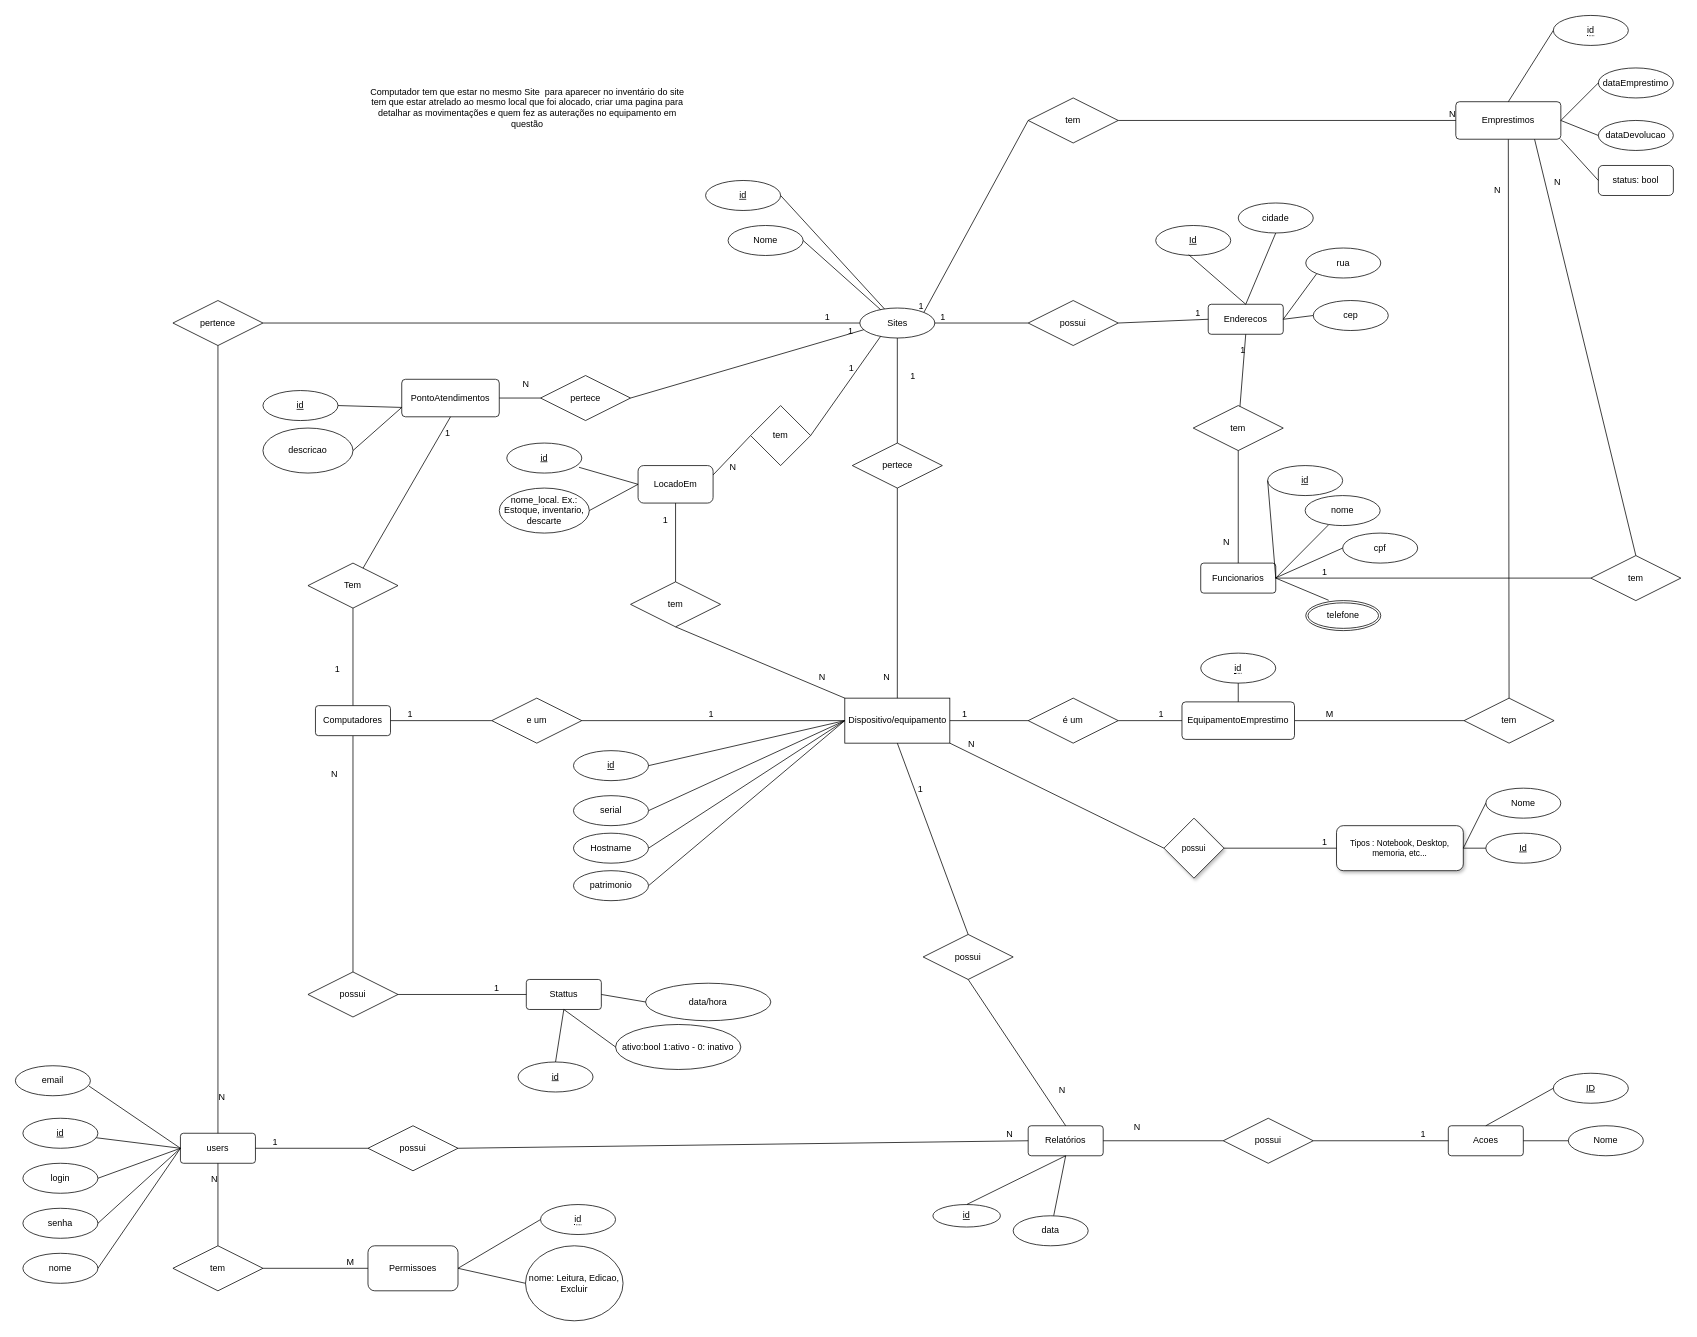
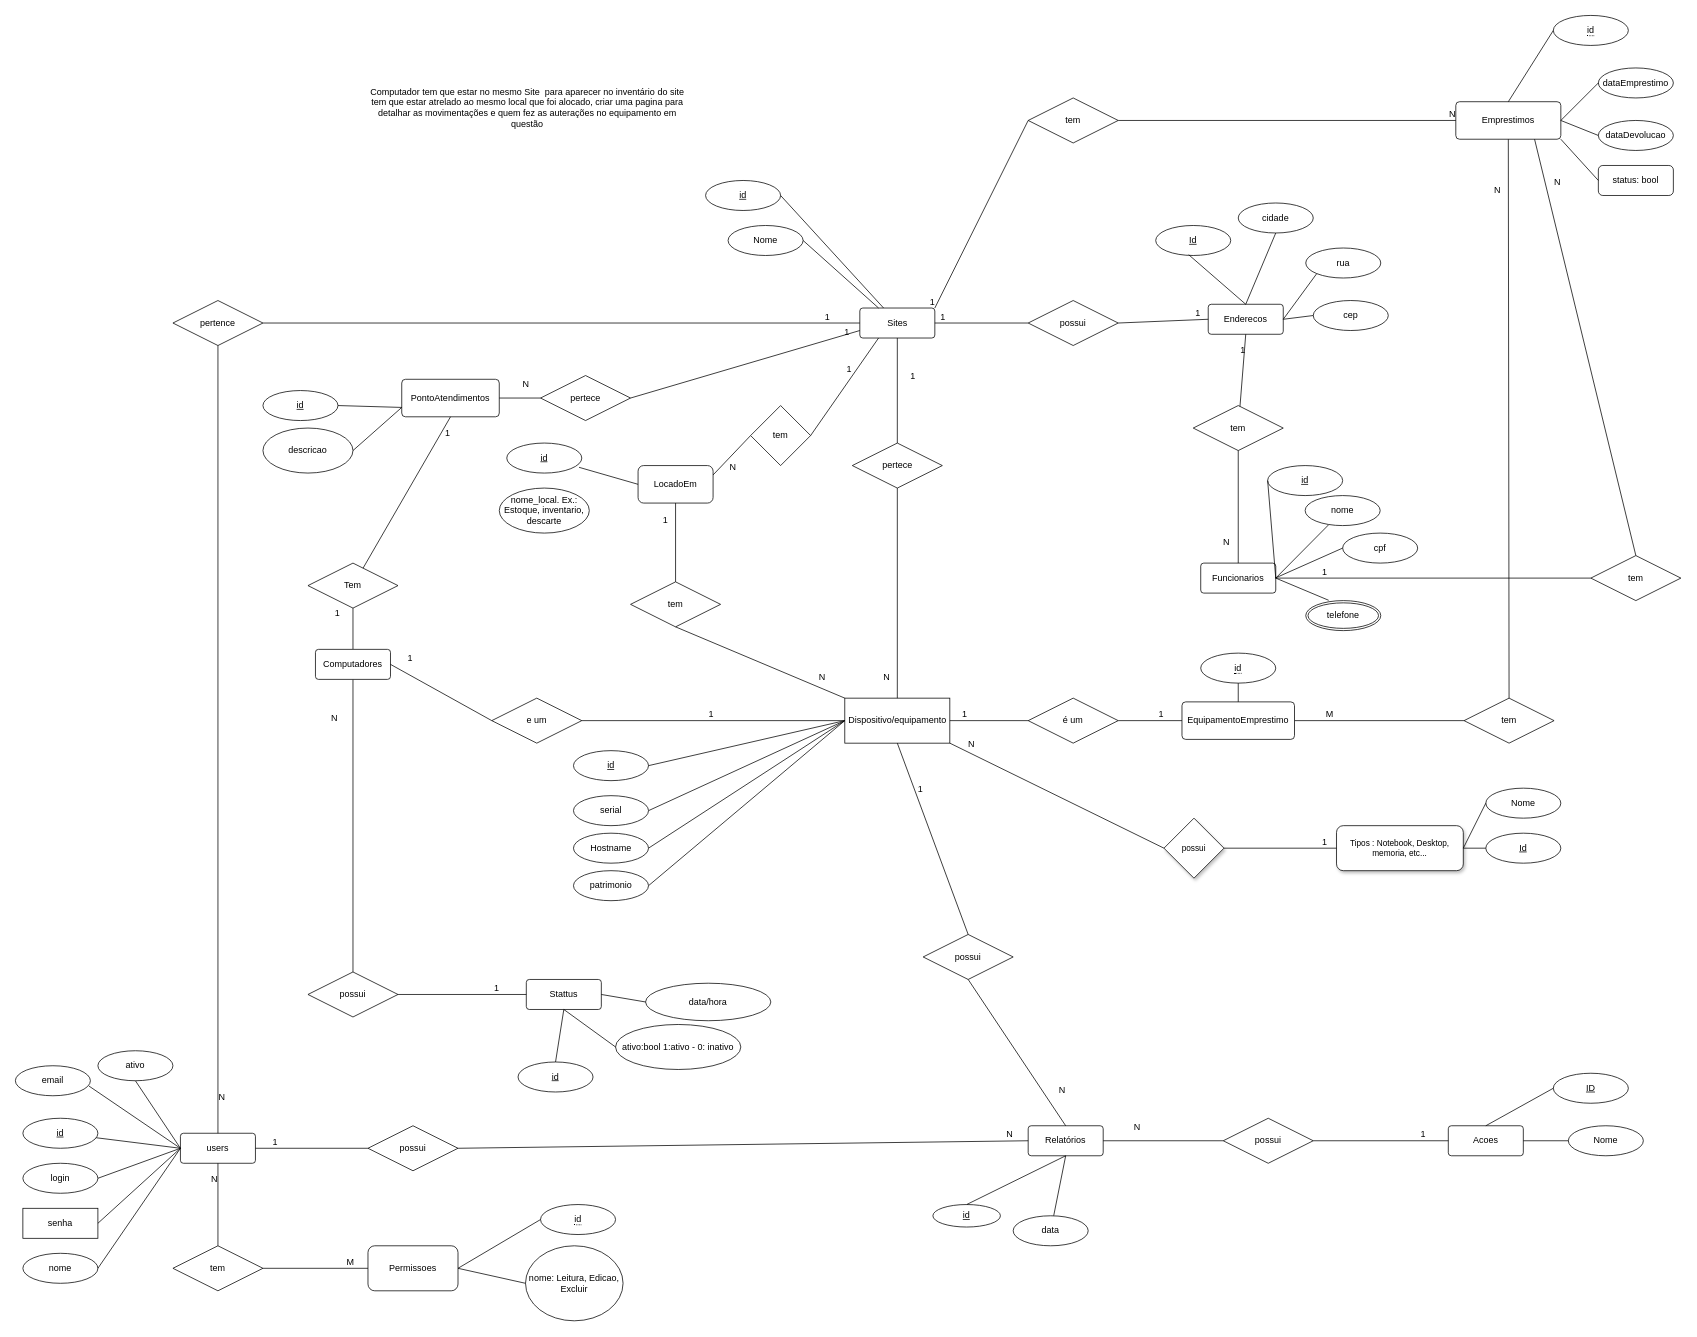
node "Sites": shape ellipse -> rounded rectangle
edge "LocadoEm" -- "nome_local. Ex.: Estoque, inventario, descarte": removed
node "Computadores": moved (353, 720) -> (353, 664)
node "ativo": added
edge "ativo" -- "users": added
node "senha": shape ellipse -> rectangle
